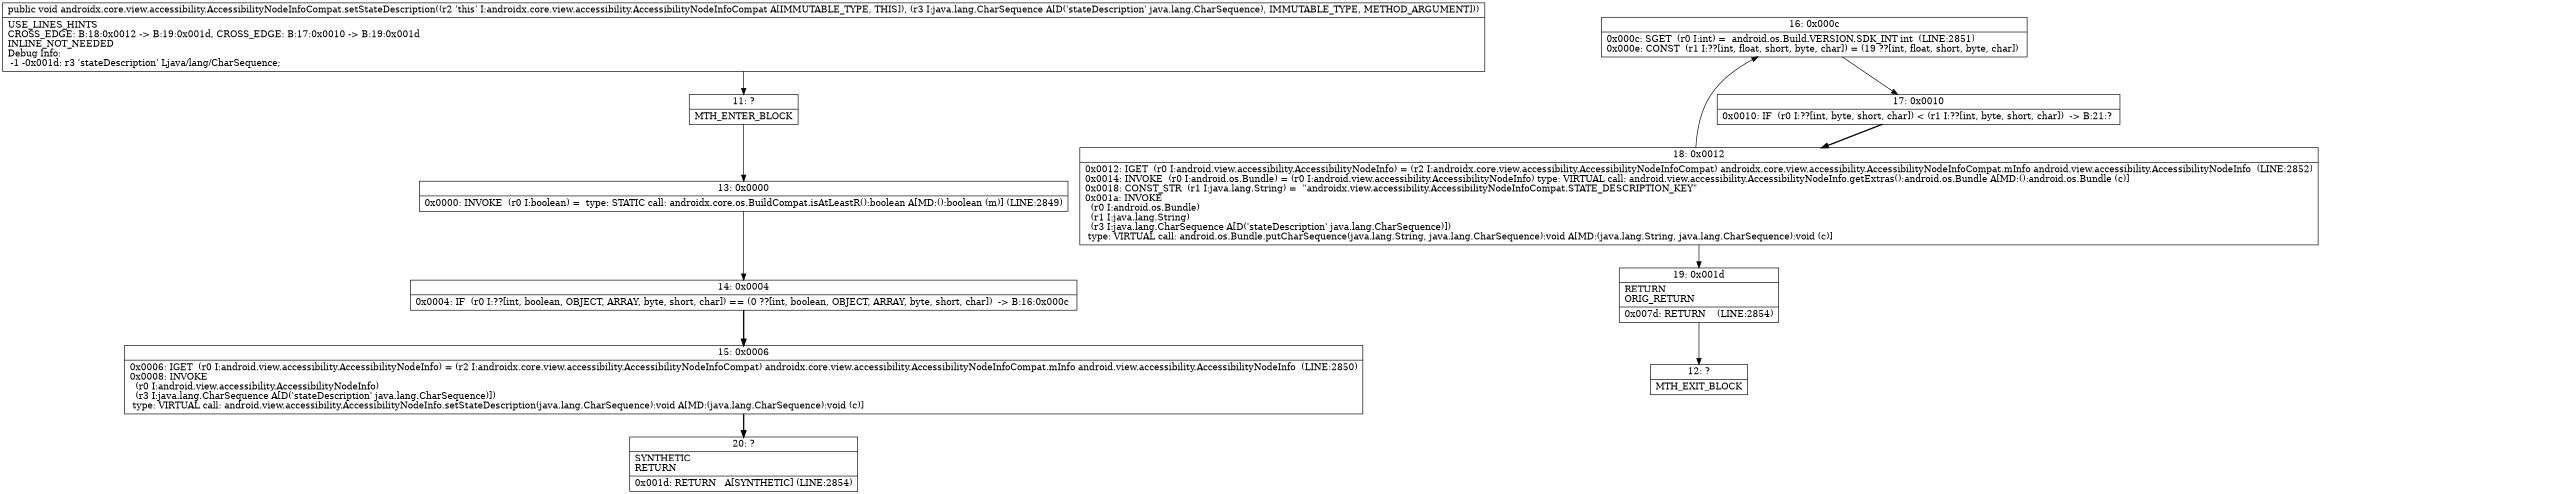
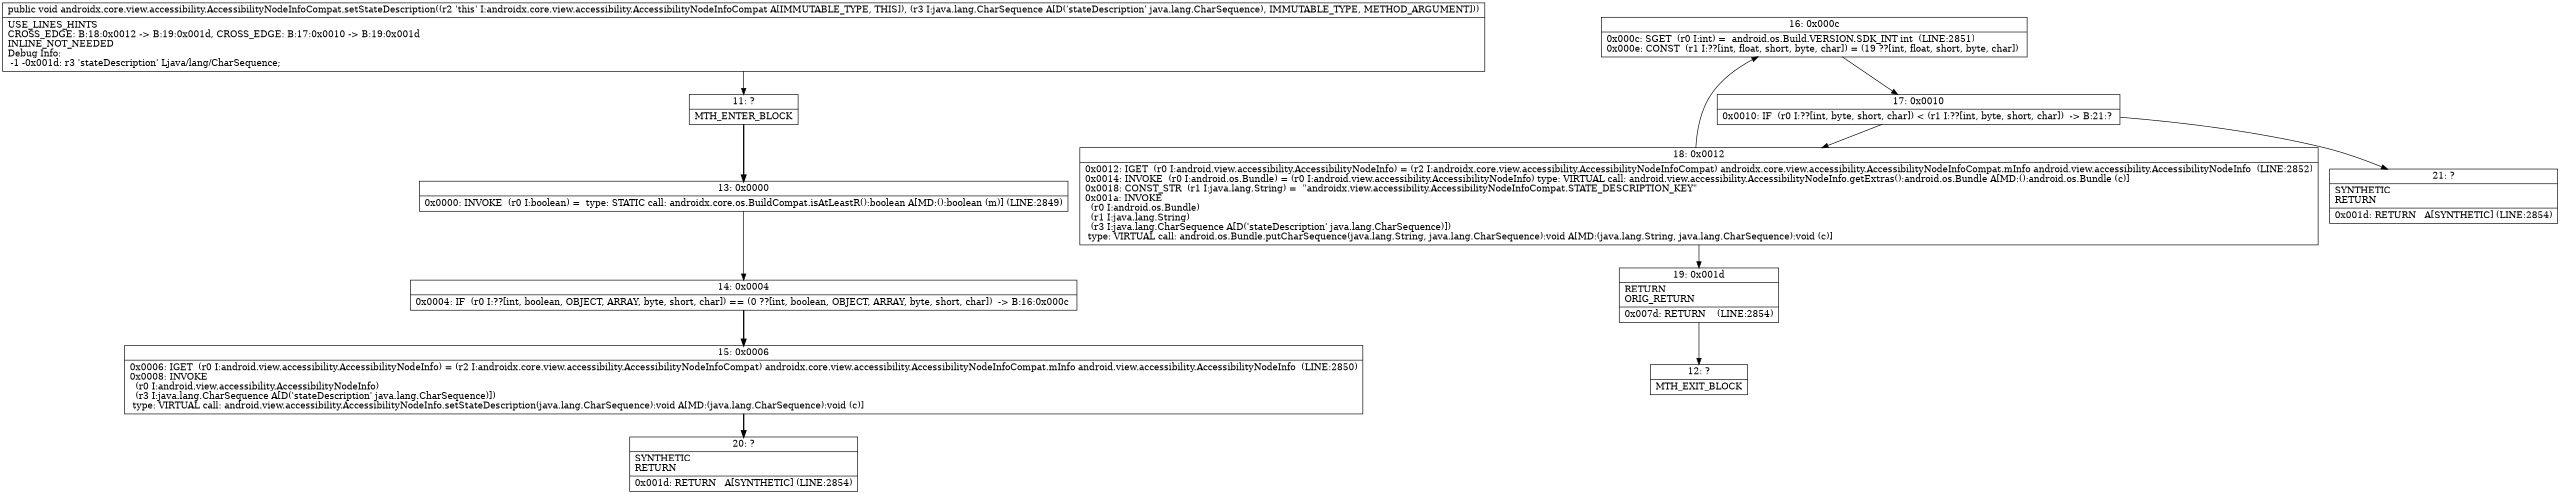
edge "17: 0x0010" -> "18: 0x0012": style bold -> solid
edge "11: ?" -> "13: 0x0000": style solid -> bold
node "21: ?": added
